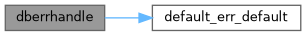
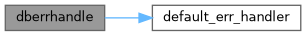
node "default_err_default": label "default_err_default" -> "default_err_handler"
